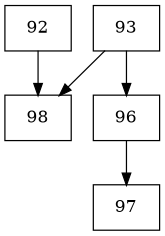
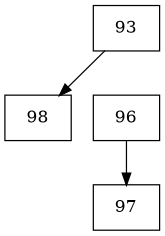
node "92": removed
edge "93" -> "96": removed
